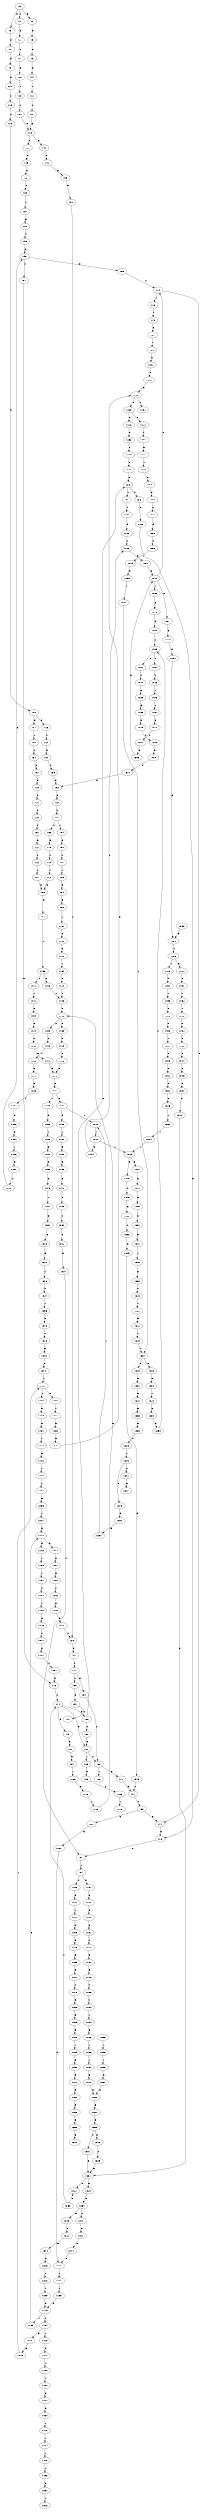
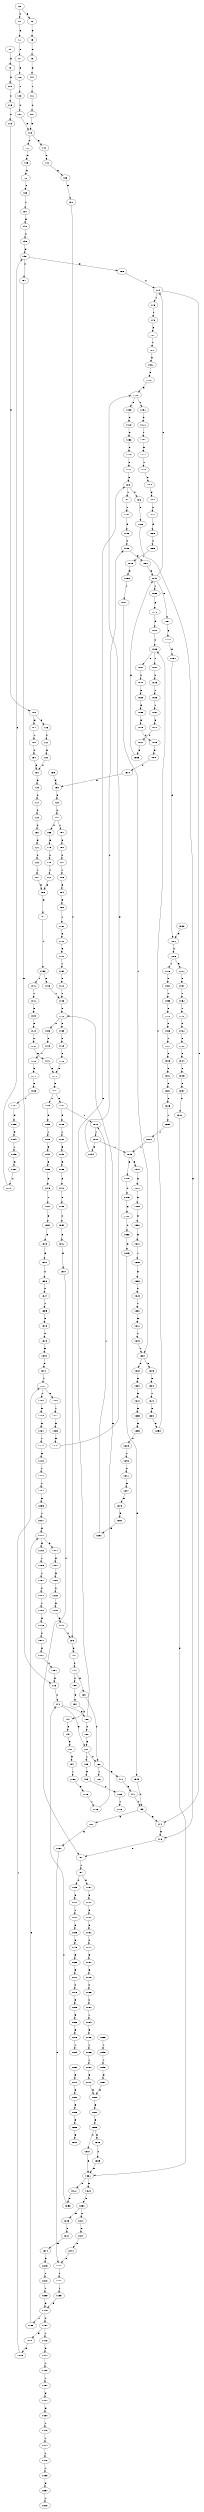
node "S3": removed
edge "S133" -> "S144": now "S134" -> "S144"
edge "S31" -> "S35": now "S31" -> "S36"
node "S656": label "S656" -> "S356"
edge "S370" -> "S379": now "S377" -> "S379"
edge "S72" -> "S73": now "S64" -> "S73"
edge "S328" -> "S74": now "S328" -> "S83"
edge "S234" -> "S251": removed, label "C"
edge "S353" -> "S344": reversed
